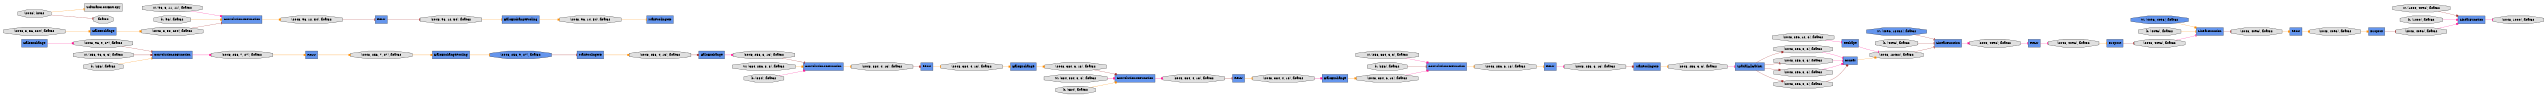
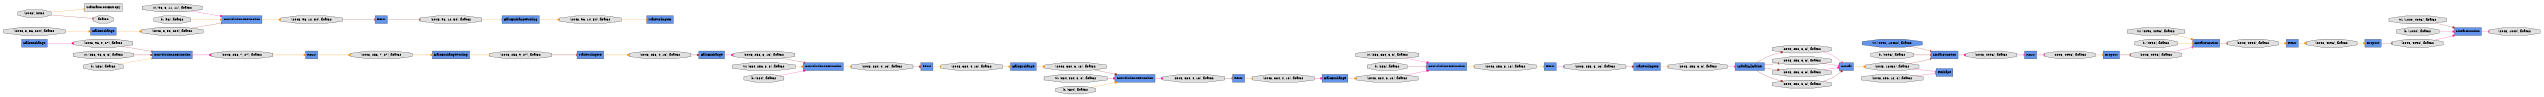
node "W: (4096, 4096), float32": fillcolor #6495ed -> #e0e0e0
edge "Reshape" -> "(2048, 18432), float32": reversed
node "(2048, 256, 9, 27), float32": fillcolor #6495ed -> #e0e0e0
